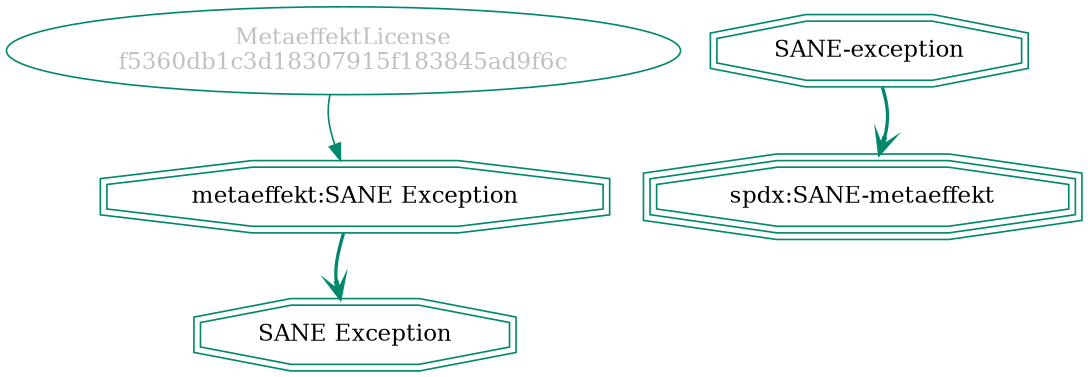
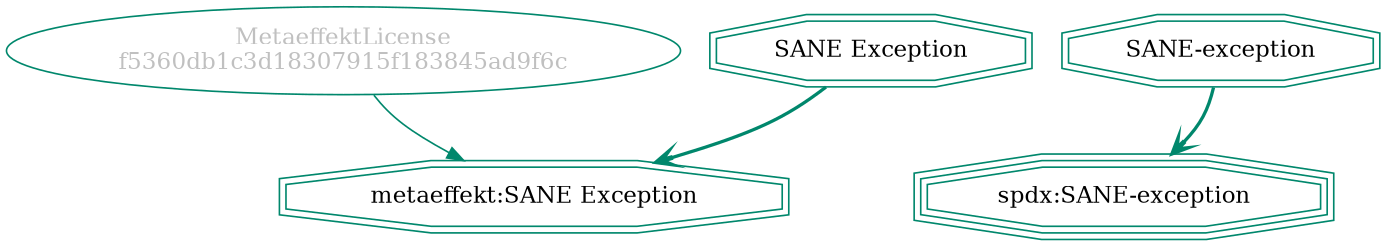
node "spdx:SANE-metaeffekt": label "spdx:SANE-metaeffekt" -> "spdx:SANE-exception"
edge "metaeffekt:SANE Exception" -> "SANE Exception": reversed
